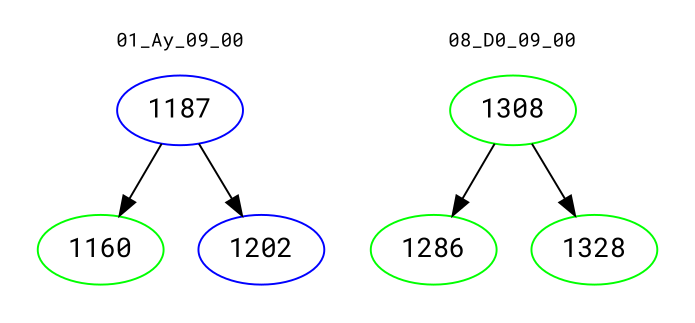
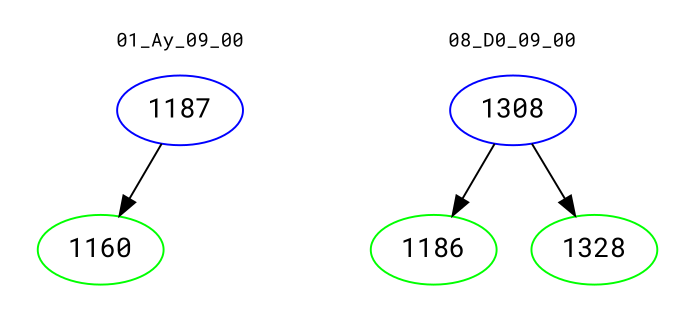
node "1308": color green -> blue
node "1202": removed
node "1286": label "1286" -> "1186"
